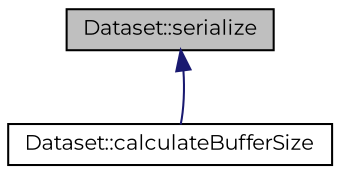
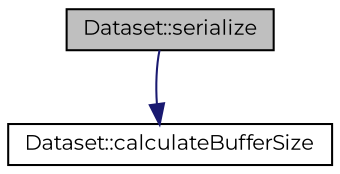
edge "Dataset::calculateBufferSize" -> "Dataset::serialize": reversed
